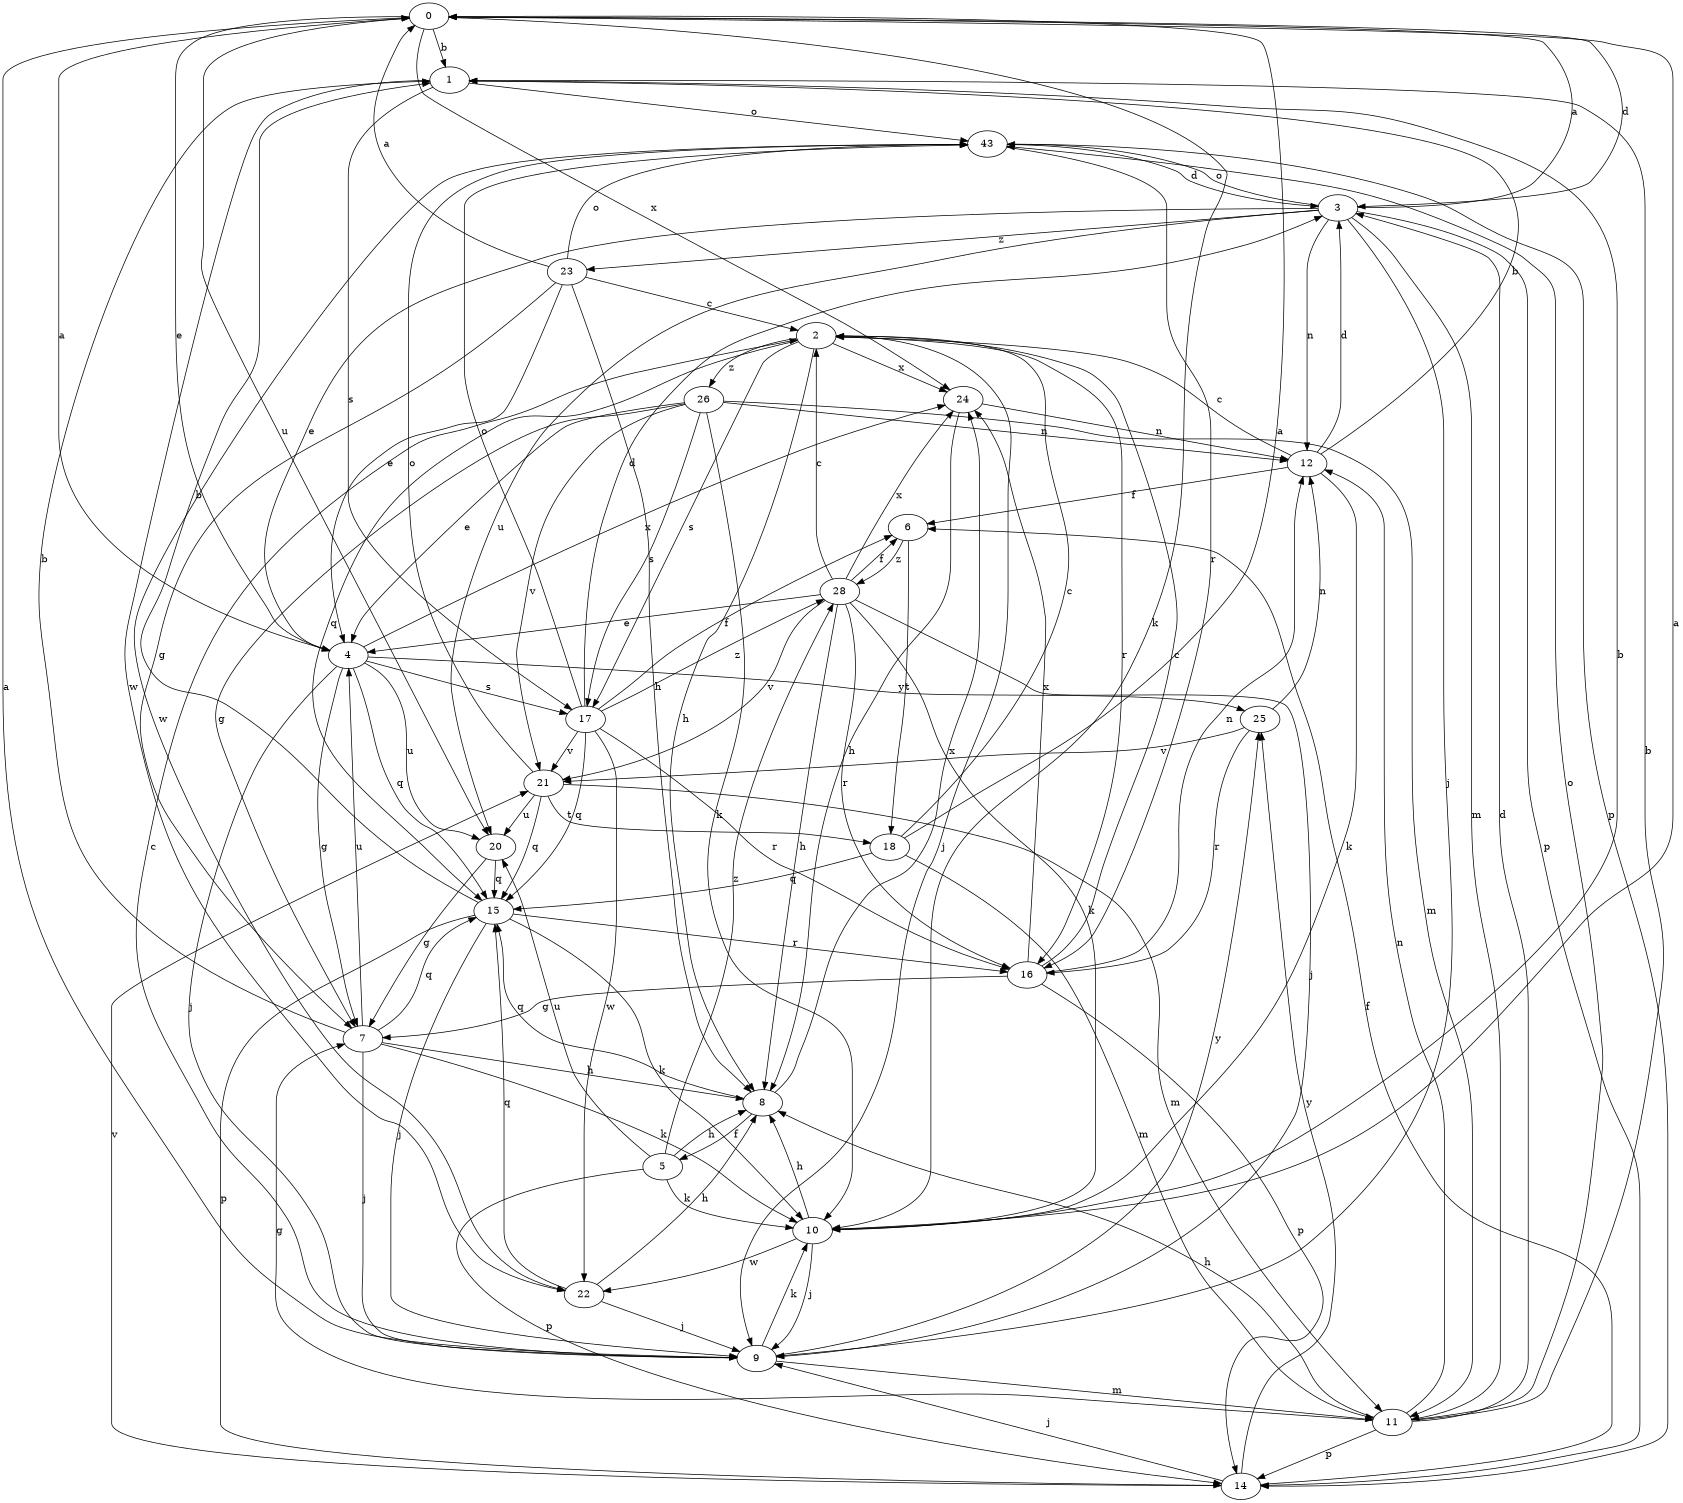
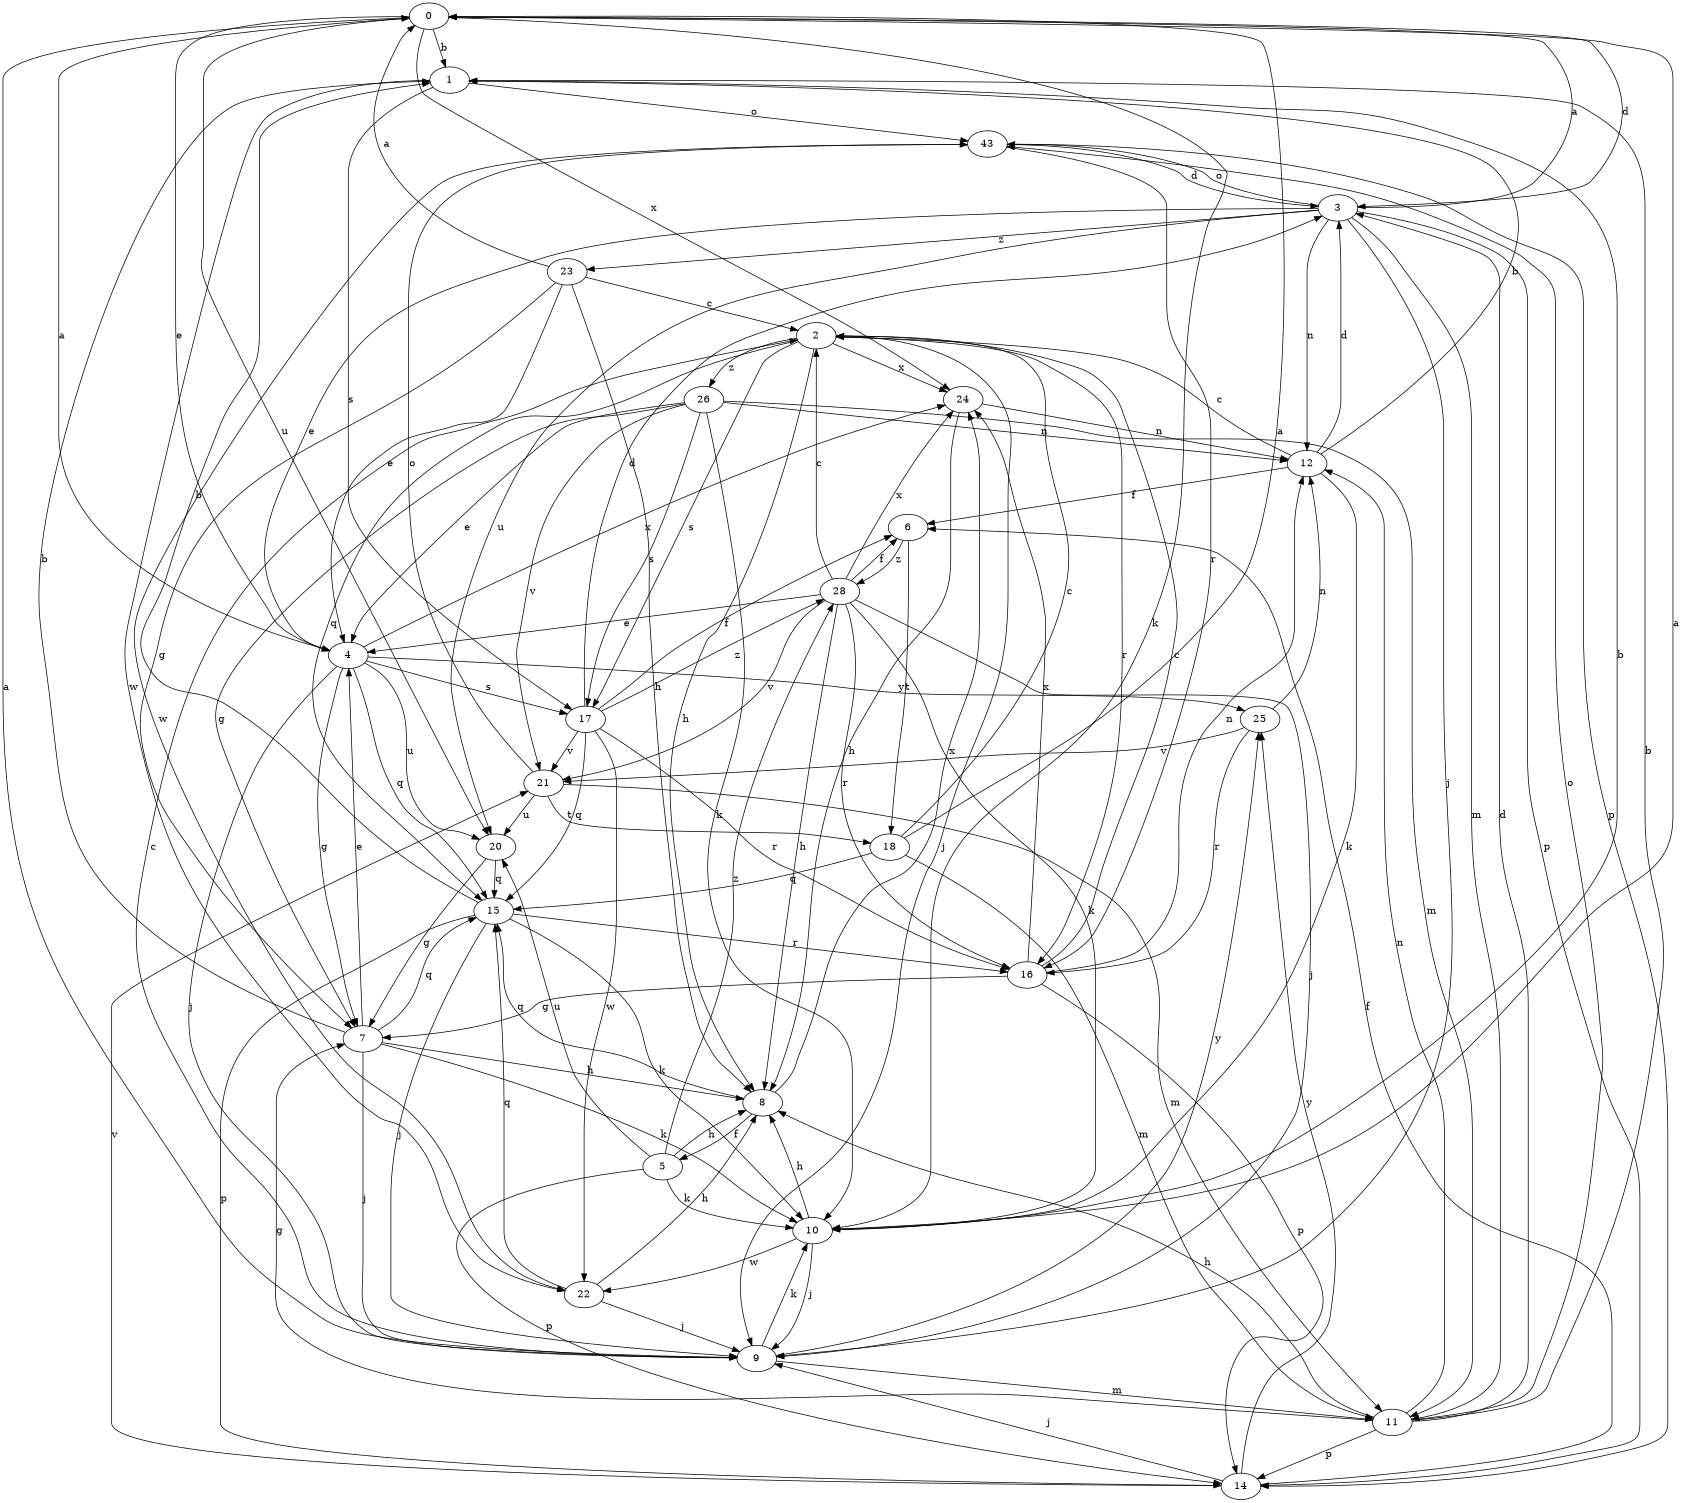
edge "23" -> "43": removed, label "o"
edge "17" -> "43": removed, label "o"
edge "21" -> "15": removed, label "q"
edge "7" -> "4": label "u" -> "e"
